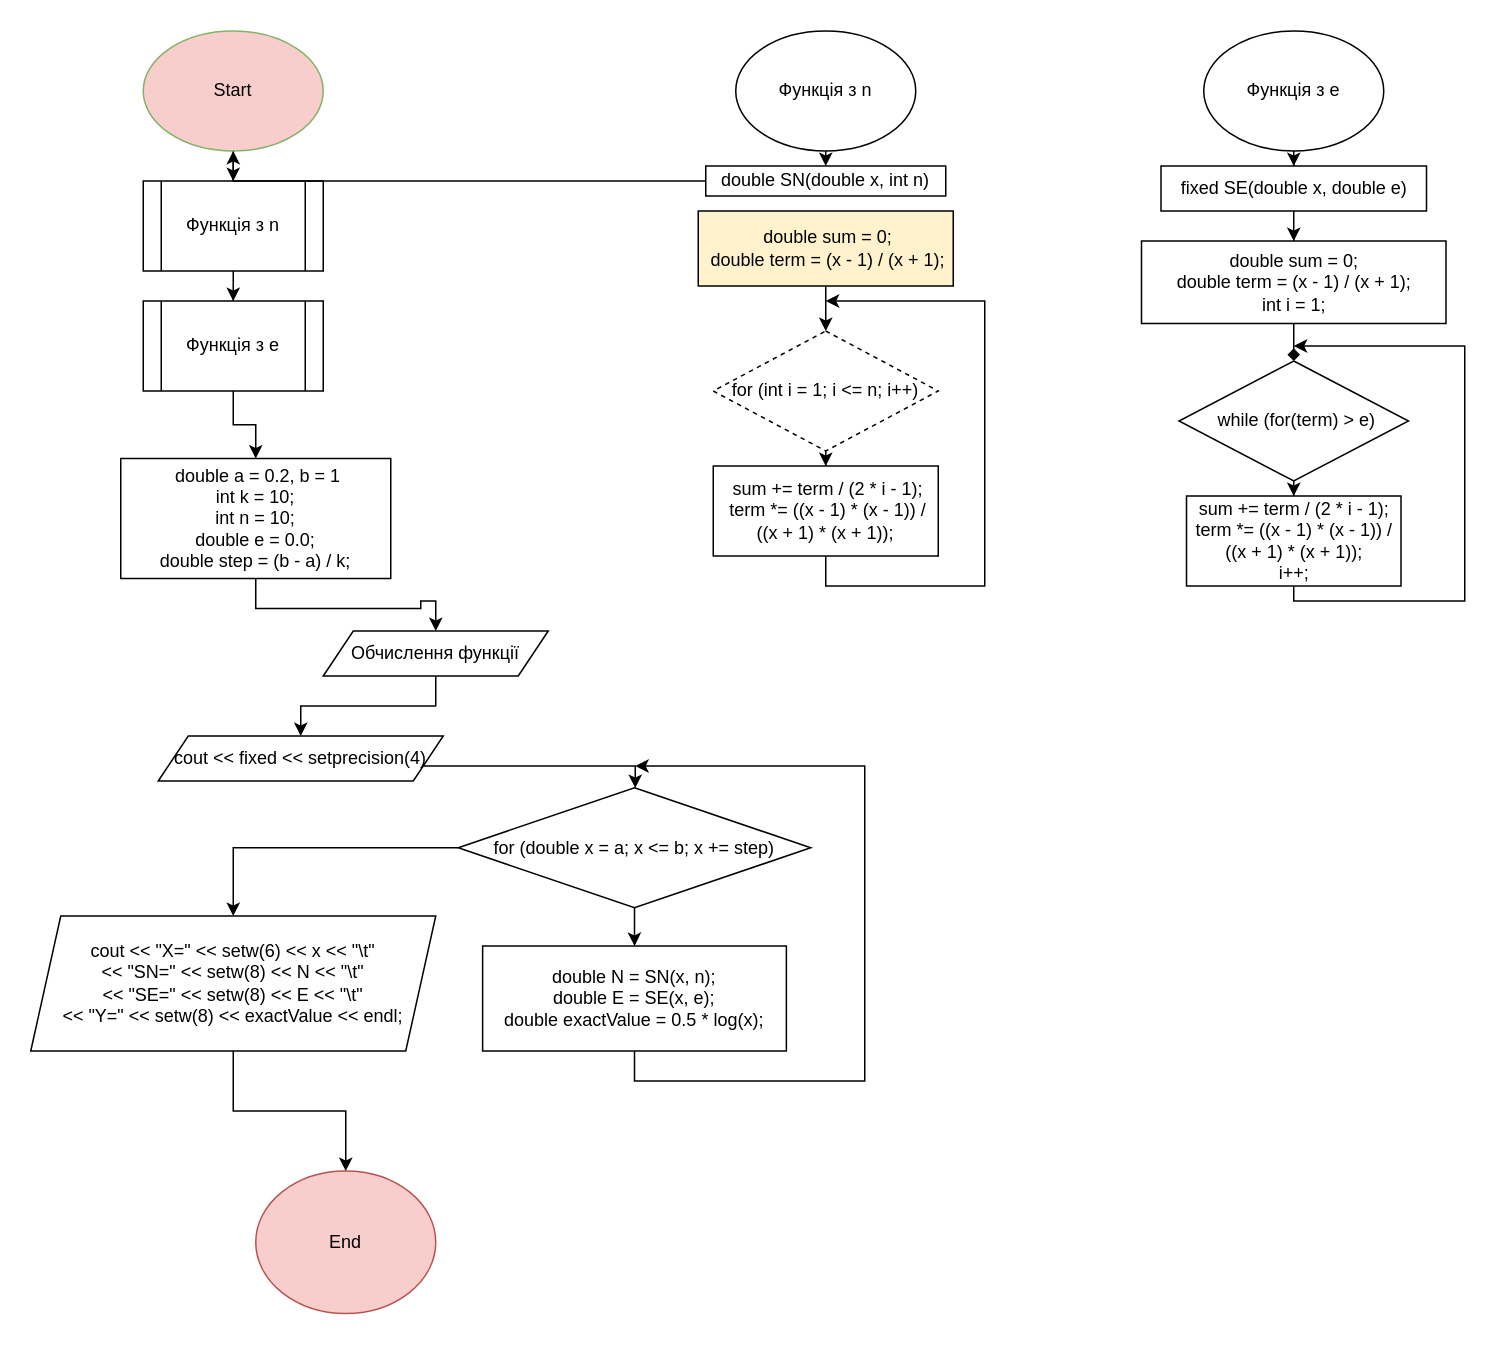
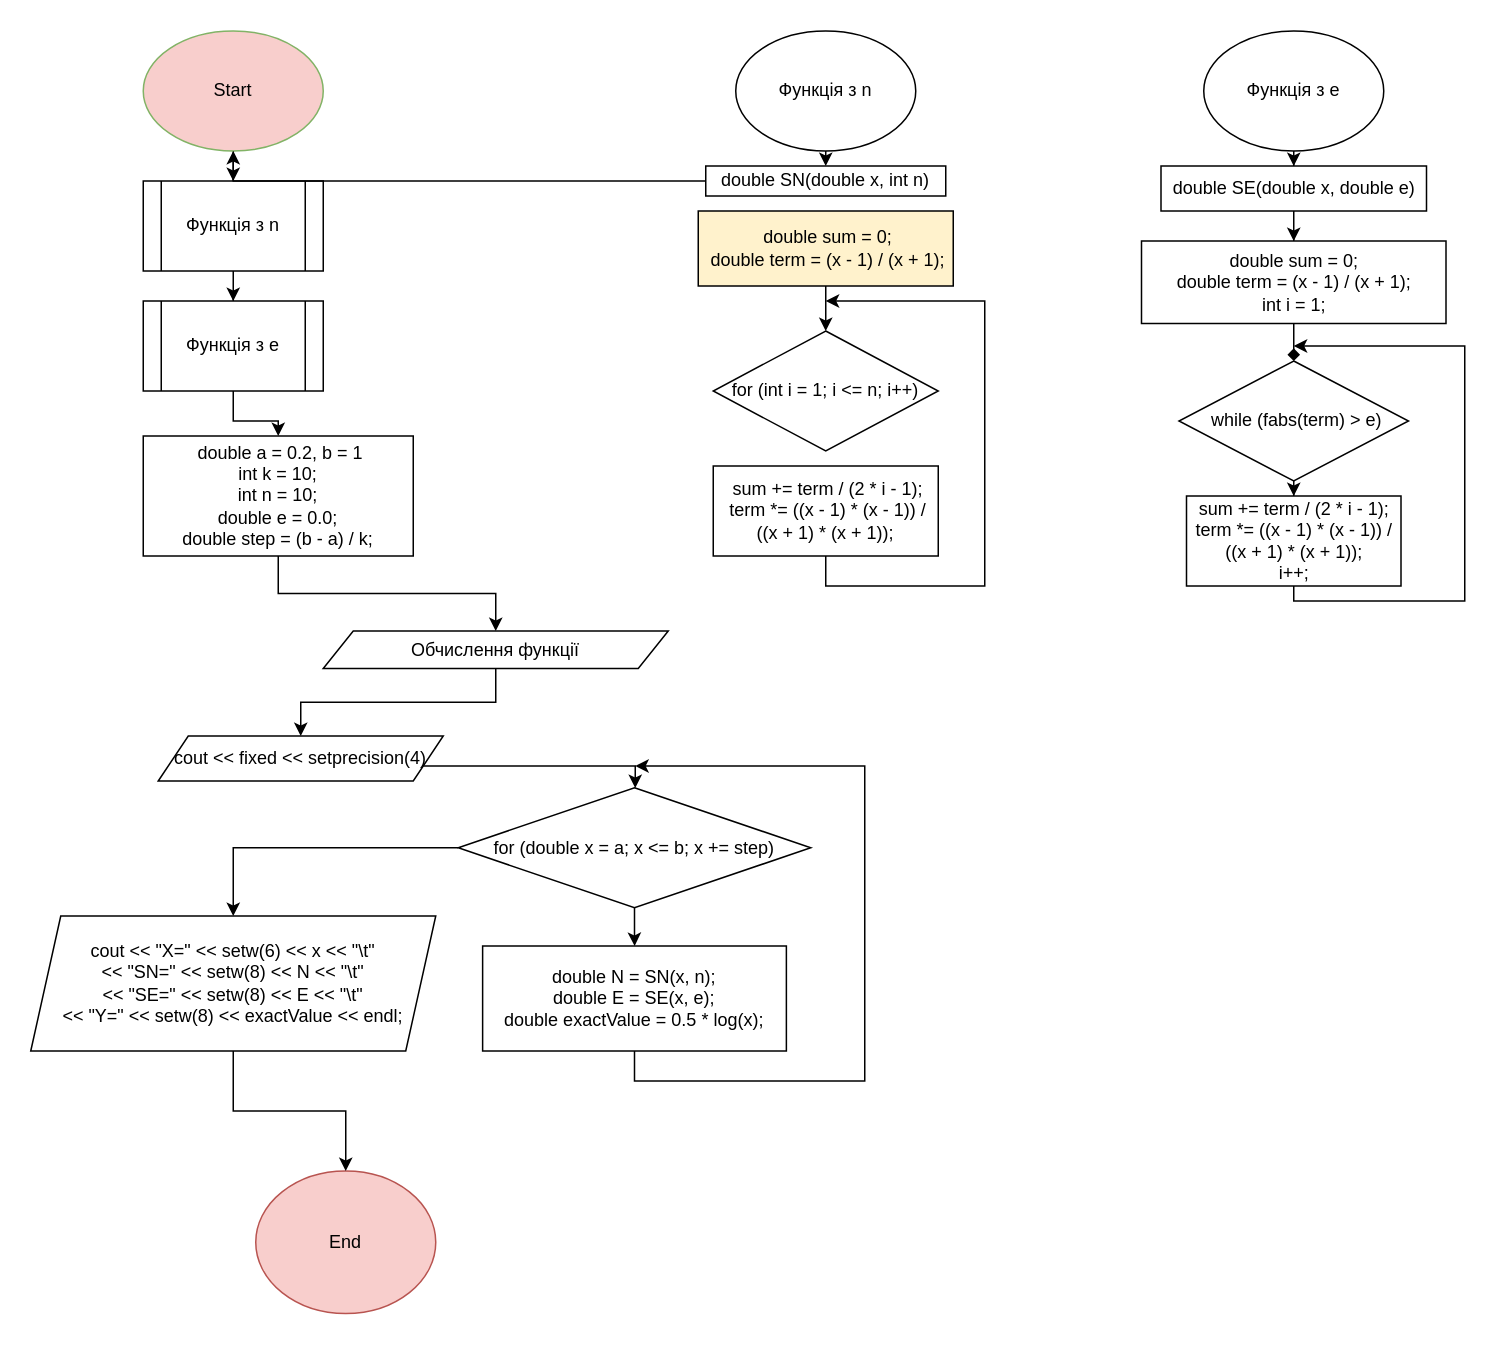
node "fixed SE(double x, double e)": label "fixed SE(double x, double e)" -> "double SE(double x, double e)"
node "for (int i = 1; i <= n; i++)": style dashed -> solid
node "while (for(term) > e)": label "while (for(term) > e)" -> "while (fabs(term) > e)"
edge "for (int i = 1; i <= n; i++)" -> "sum += term / (2 * i - 1); term *= ((x - 1) * (x - 1)) / ((x + 1) * (x + 1));": removed
node "double a = 0.2, b = 1 int k = 10; int n = 10; double e = 0.0; double step = (b - a) / k;": moved (256, 518) -> (278, 496)
node "Обчислення функції": size 225x45 -> 345x38
